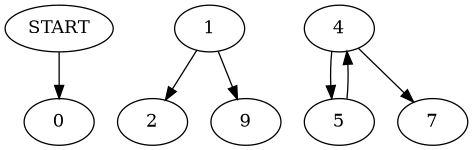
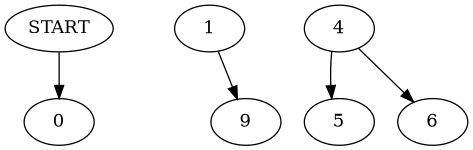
edge "5" -> "4": removed
node "2": removed
node "7": label "7" -> "6"
